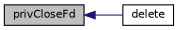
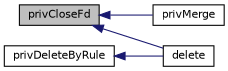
node "privMerge": added
node "privDeleteByRule": added
